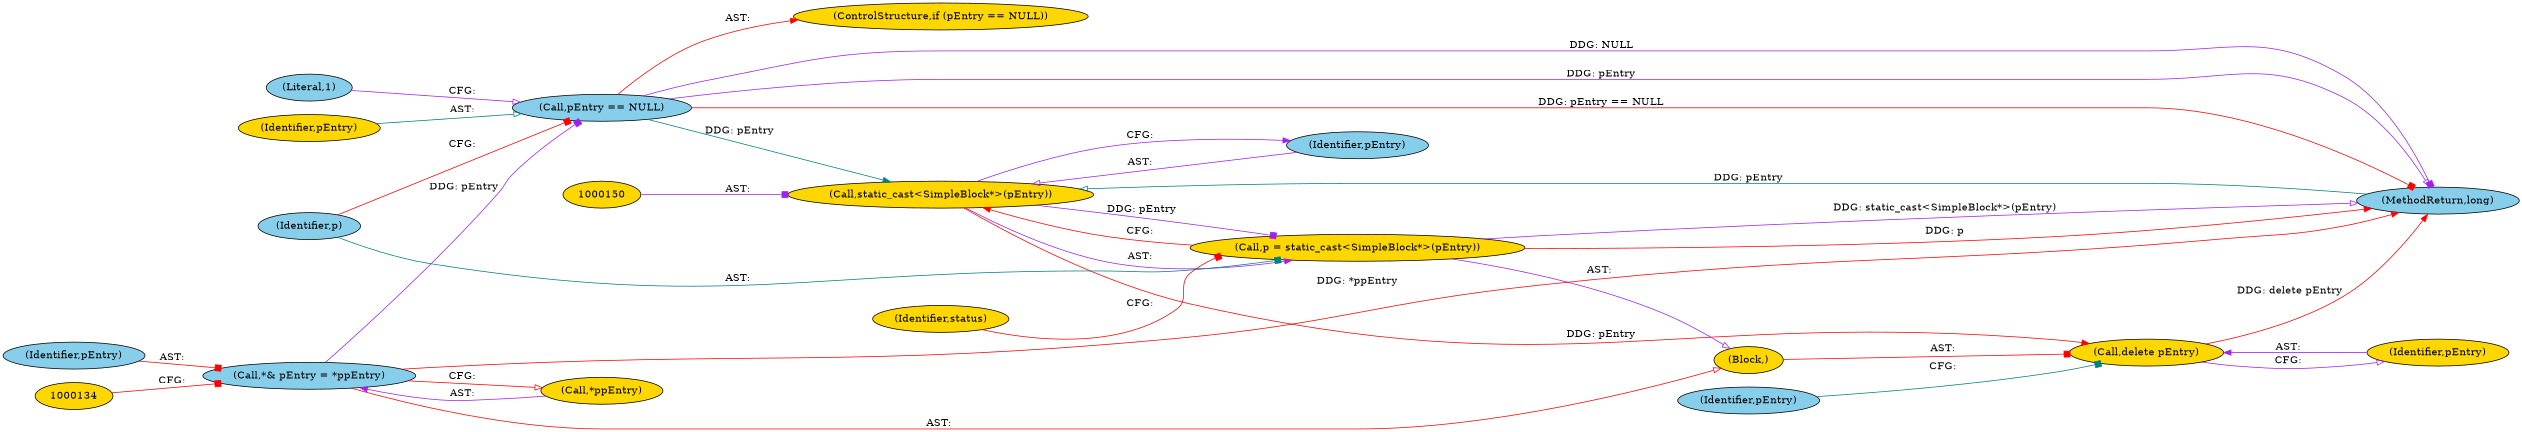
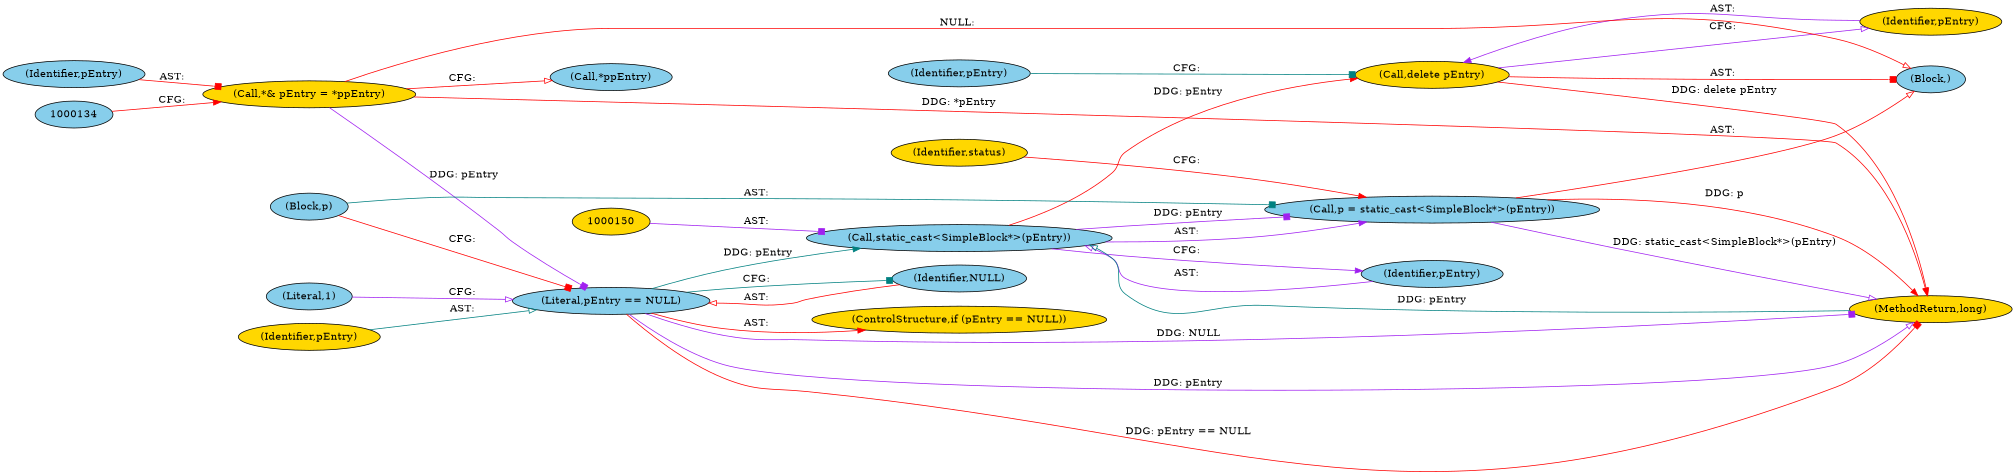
node "(Call,pEntry == NULL)": label "(Call,pEntry == NULL)" -> "(Literal,pEntry == NULL)"
node "(Call,static_cast<SimpleBlock*>(pEntry))": fillcolor gold -> skyblue
node "(MethodReturn,long)": fillcolor skyblue -> gold
node "(Identifier,p)": label "(Identifier,p)" -> "(Block,p)"
edge "(Call,p = static_cast<SimpleBlock*>(pEntry))" -> "(Call,static_cast<SimpleBlock*>(pEntry))": removed, label "CFG:"
node "(Call,p = static_cast<SimpleBlock*>(pEntry))": fillcolor gold -> skyblue
node "(Identifier,NULL)": added
edge "(Call,*& pEntry = *ppEntry)" -> "(MethodReturn,long)": label "DDG: *ppEntry" -> "DDG: *pEntry"
edge "(Call,p = static_cast<SimpleBlock*>(pEntry))" -> "(Block,)": color purple -> red
edge "(Identifier,status)" -> "(Call,p = static_cast<SimpleBlock*>(pEntry))": arrowhead box -> normal
edge "(Block,)" -> "(Call,delete pEntry)": reversed
node "(Block,)": fillcolor gold -> skyblue
node "(Call,*& pEntry = *ppEntry)": fillcolor skyblue -> gold
edge "1000134" -> "(Call,*& pEntry = *ppEntry)": arrowhead box -> normal
node "(Call,*ppEntry)": fillcolor gold -> skyblue
node "1000134": fillcolor gold -> skyblue
edge "(Call,*ppEntry)" -> "(Call,*& pEntry = *ppEntry)": removed, label "AST:"
edge "(Call,*& pEntry = *ppEntry)" -> "(Block,)": label "AST: " -> "NULL: "
